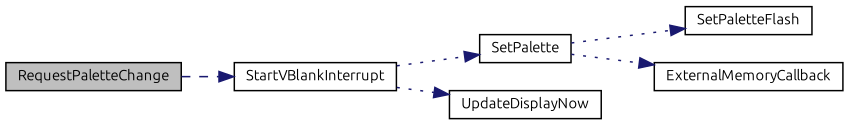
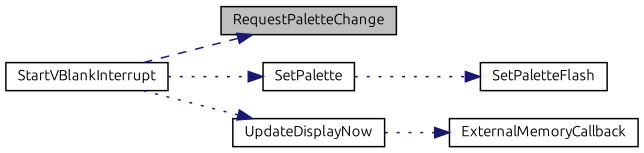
edge "SetPalette" -> "ExternalMemoryCallback": now "UpdateDisplayNow" -> "ExternalMemoryCallback"
edge "RequestPaletteChange" -> "StartVBlankInterrupt": reversed
